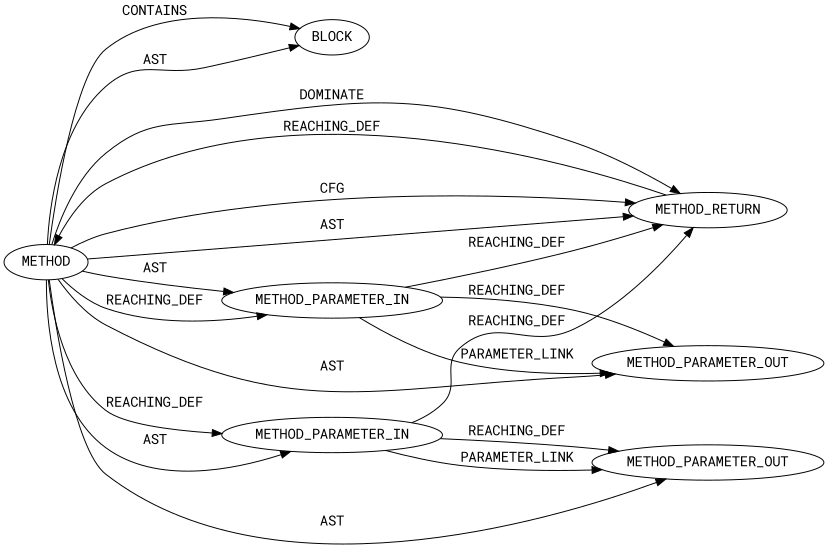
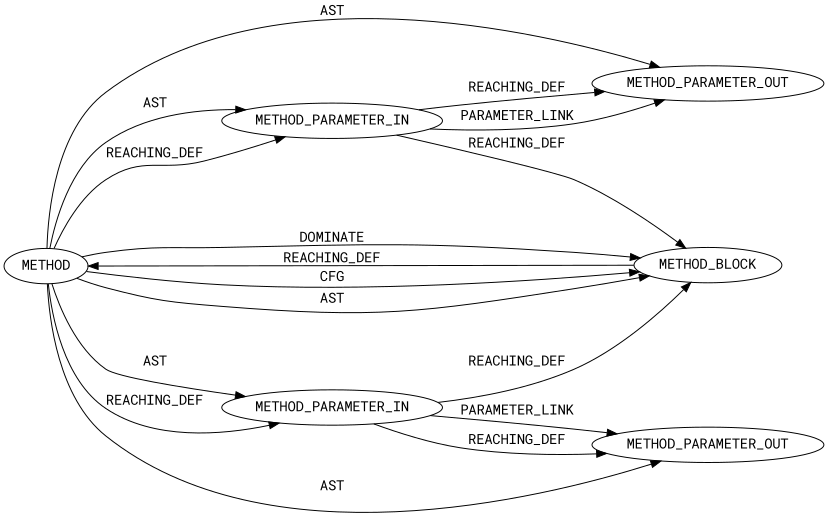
node "BLOCK": removed
node "METHOD_RETURN": label "METHOD_RETURN" -> "METHOD_BLOCK"
